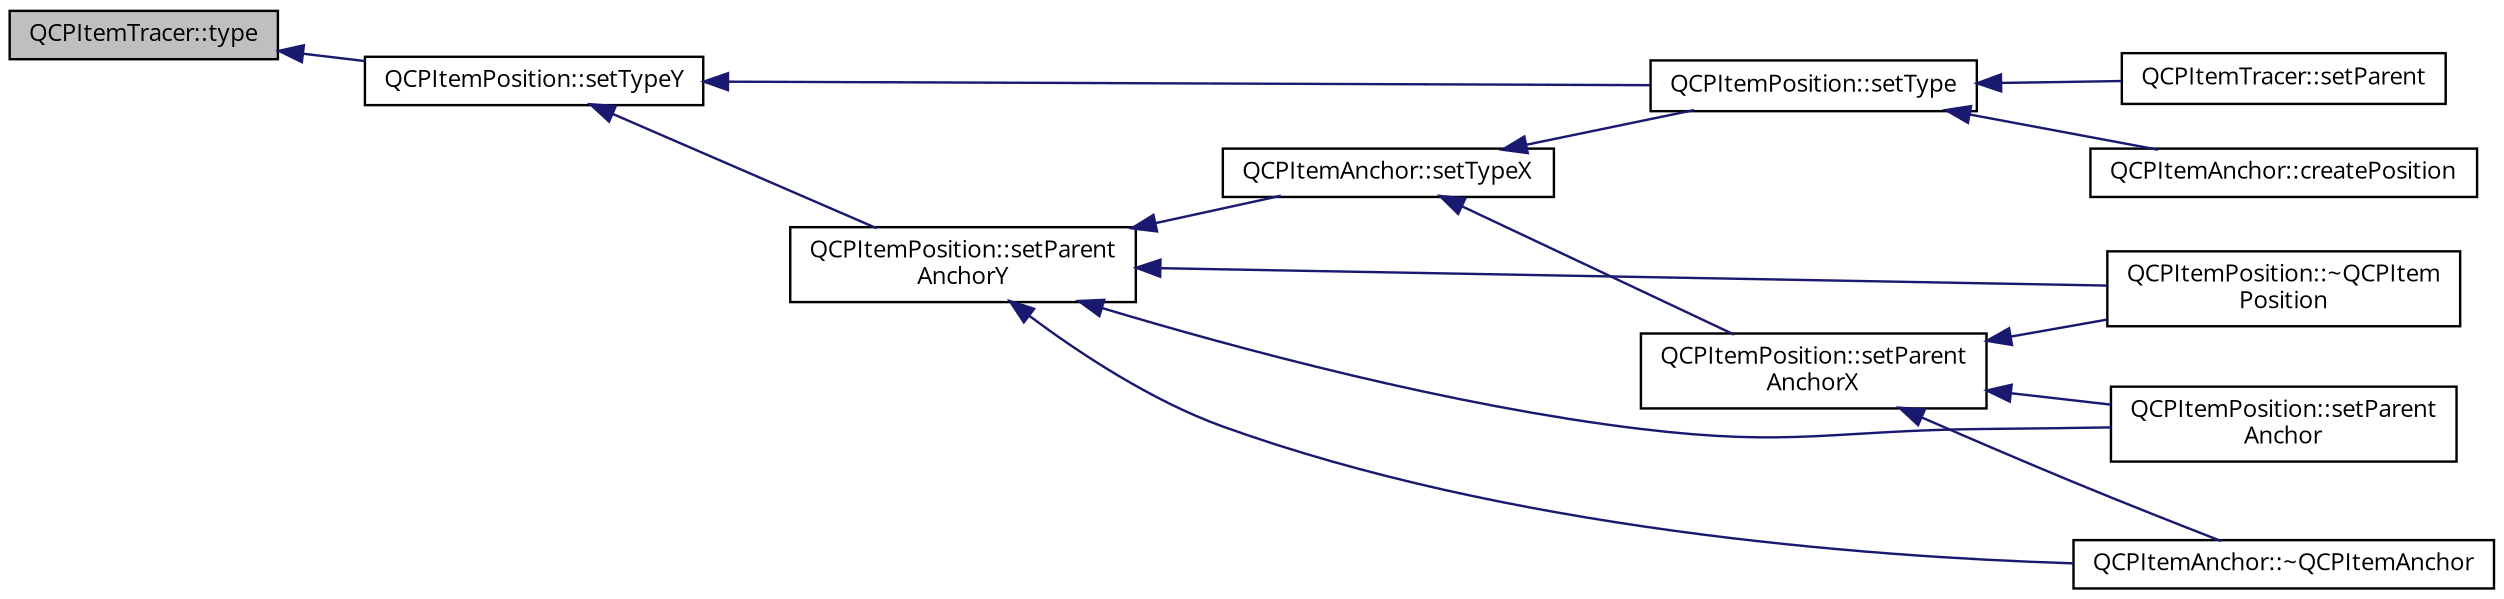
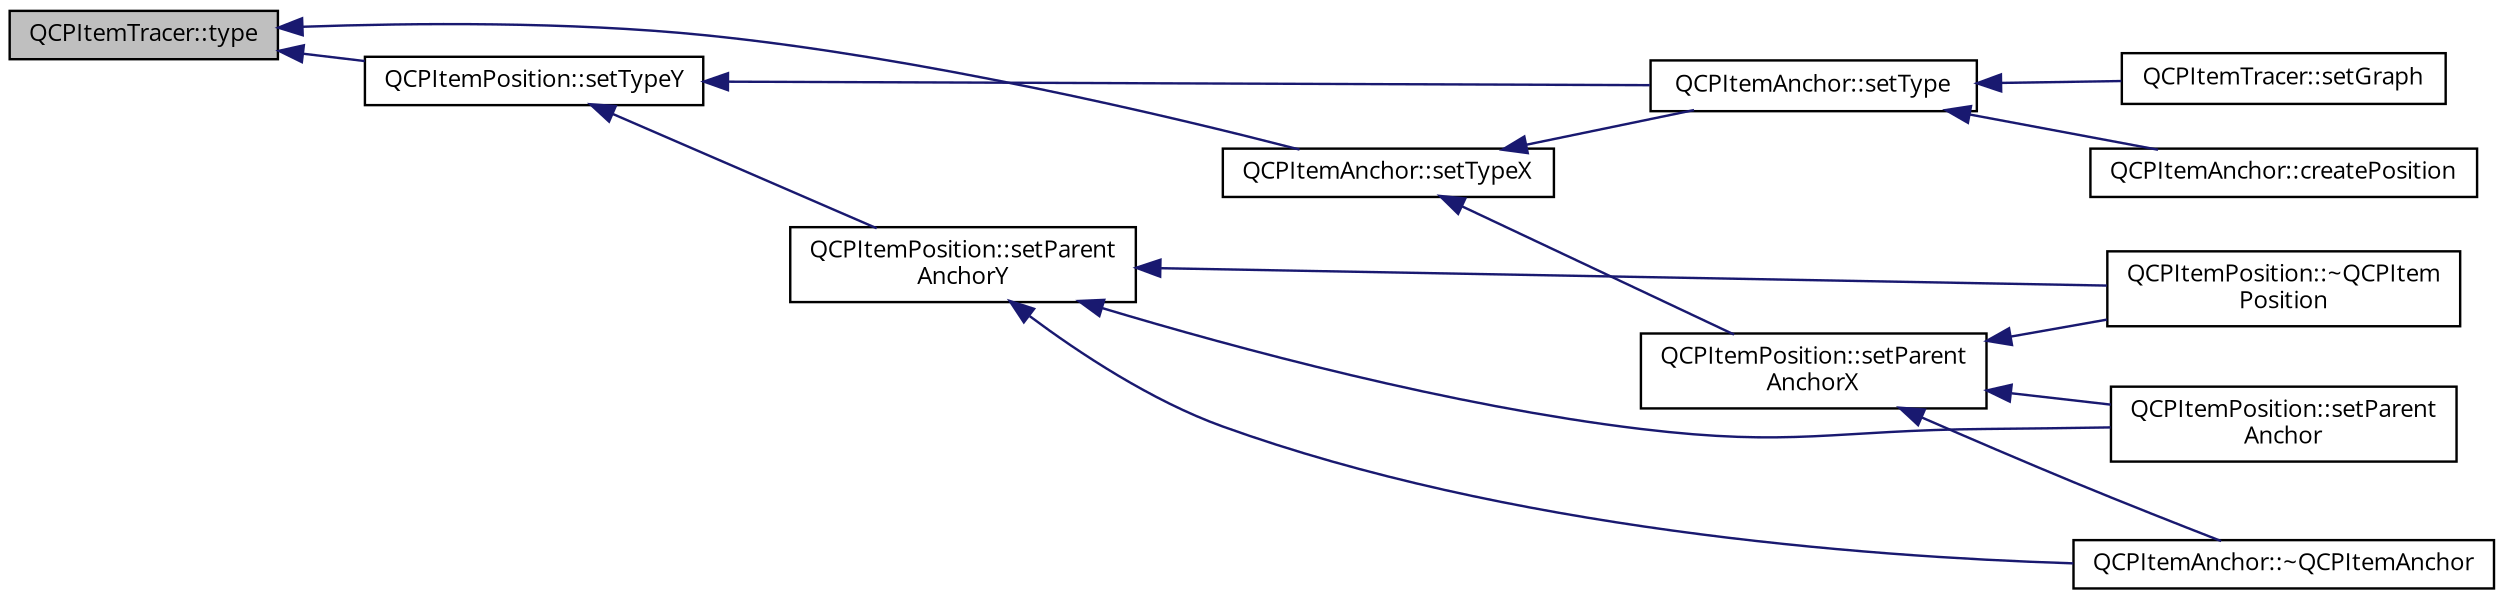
node "QCPItemTracer::setParent": label "QCPItemTracer::setParent" -> "QCPItemTracer::setGraph"
node "QCPItemPosition::setType": label "QCPItemPosition::setType" -> "QCPItemAnchor::setType"
edge "QCPItemAnchor::setTypeX" -> "QCPItemPosition::setParent AnchorY": now "QCPItemAnchor::setTypeX" -> "QCPItemTracer::type"
